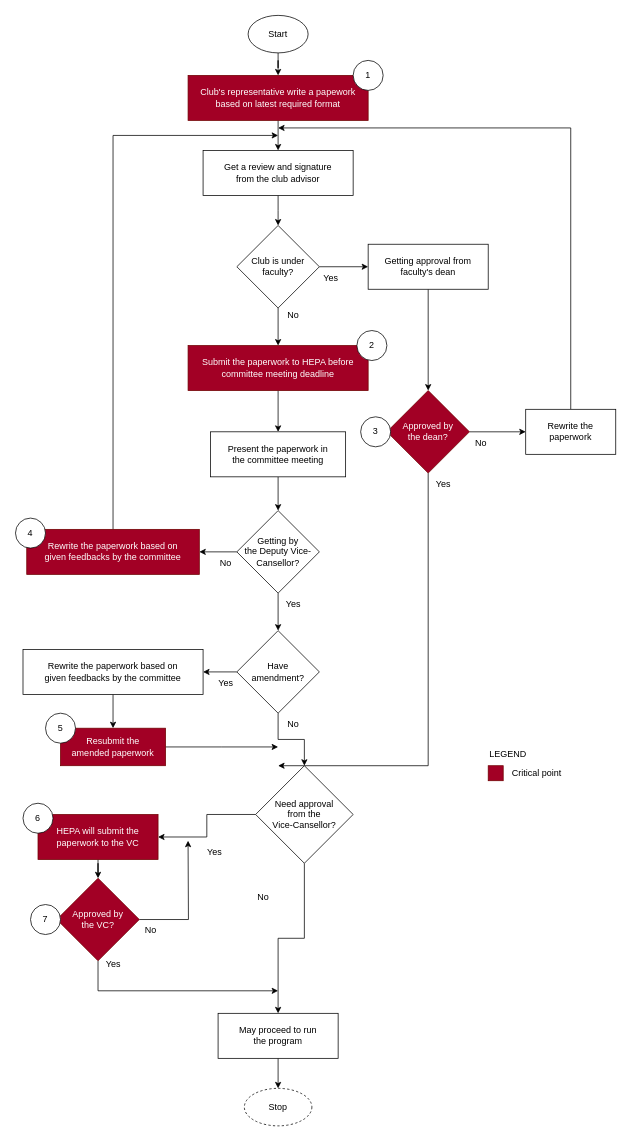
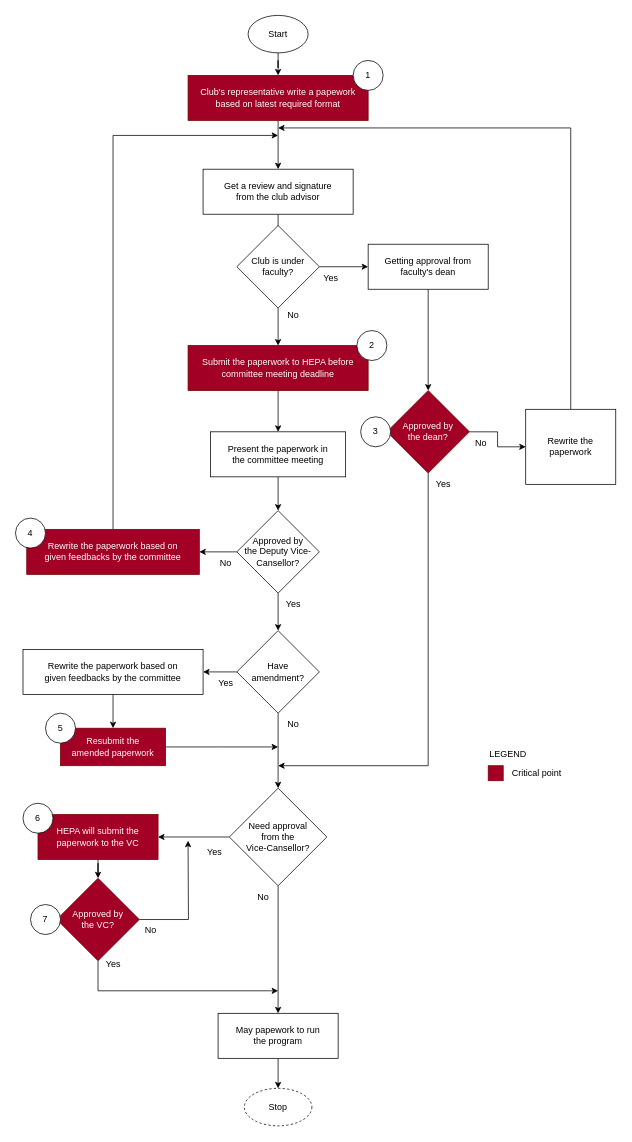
node "Get a review and signature from the club advisor": moved (278, 173) -> (278, 192)
node "Rewrite the paperwork": size 90x45 -> 90x75
node "Getting by the Deputy Vice-Cansellor?": label "Getting by the Deputy Vice-Cansellor?" -> "Approved by the Deputy Vice-Cansellor?"
node "Need approval from the Vice-Cansellor?": moved (304, 814) -> (278, 837)
node "May proceed to run the program": label "May proceed to run the program" -> "May papework to run the program"
